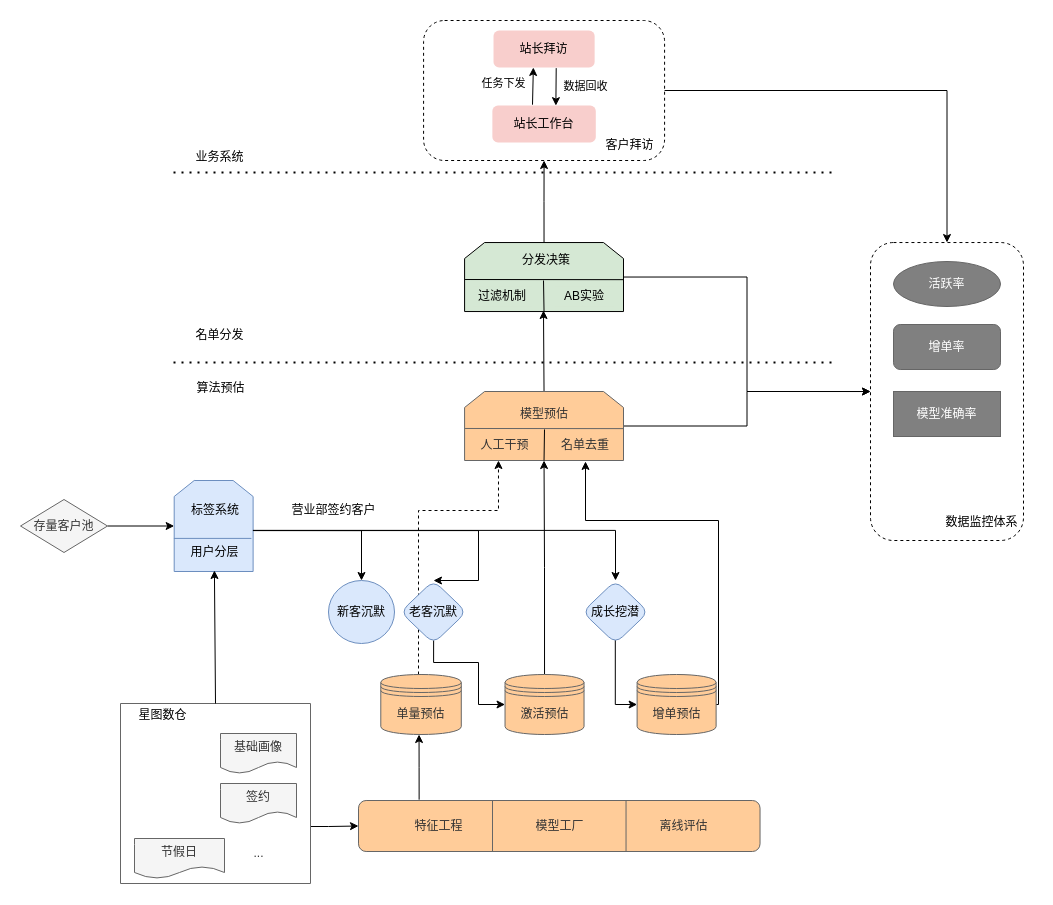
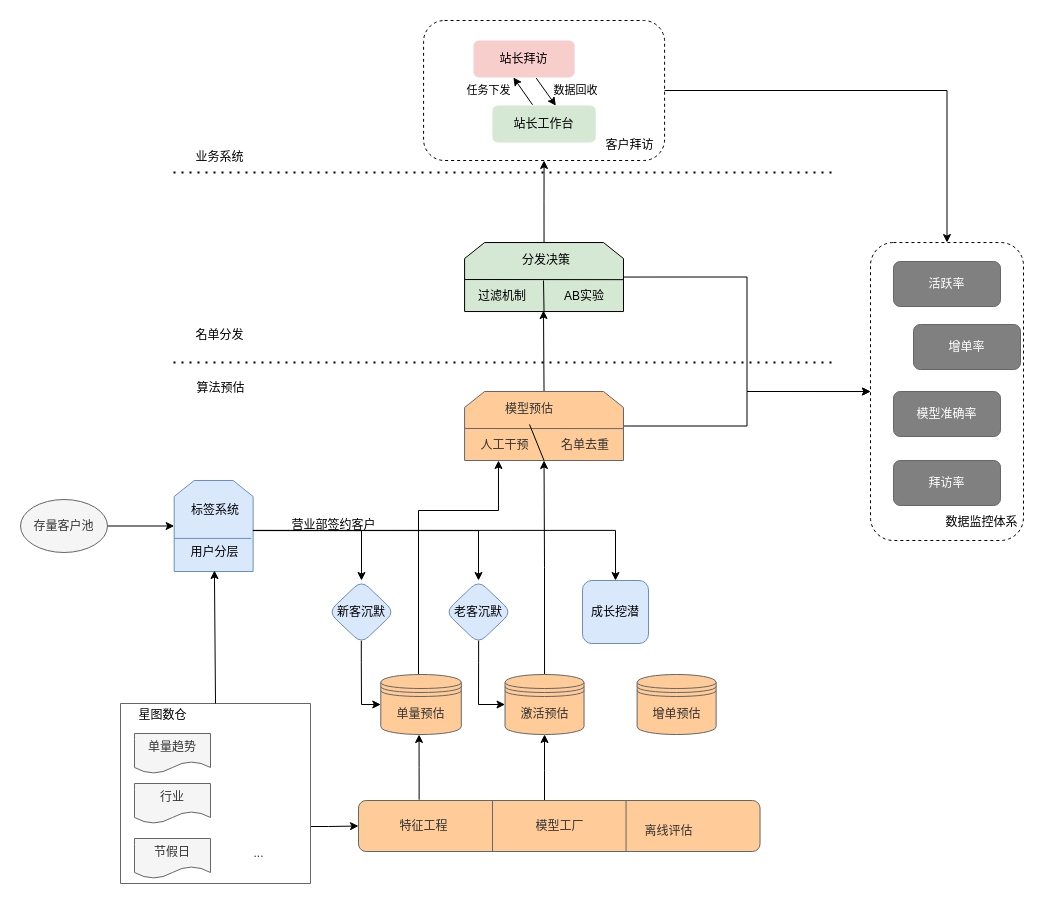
node "站长拜访": moved (544, 49) -> (524, 59)
node "站长工作台": fillcolor #f8cecc -> #d5e8d4
node "活跃率": shape ellipse -> rounded rectangle
node "增单率": moved (947, 347) -> (967, 347)
node "模型预估": moved (545, 414) -> (530, 409)
node "模型准确率": shape rectangle -> rounded rectangle
node "拜访率": added
node "营业部签约客户": moved (334, 511) -> (334, 526)
edge "增单预估" -> "名单去重": removed
node "存量客户池": shape diamond -> ellipse
edge "单量预估" -> "人工干预": style dashed -> solid
node "新客沉默": shape ellipse -> diamond
node "老客沉默": moved (434, 612) -> (479, 612)
node "成长挖潜": shape diamond -> rounded rectangle
edge "新客沉默" -> "单量预估": added
edge "成长挖潜" -> "增单预估": removed
node "单量趋势": added
node "基础画像": removed
edge "模型工厂" -> "激活预估": added
node "行业": added
node "签约": removed
node "特征工程": moved (439, 826) -> (424, 826)
node "离线评估": moved (684, 826) -> (669, 831)
node "节假日": size 90x40 -> 76x40
